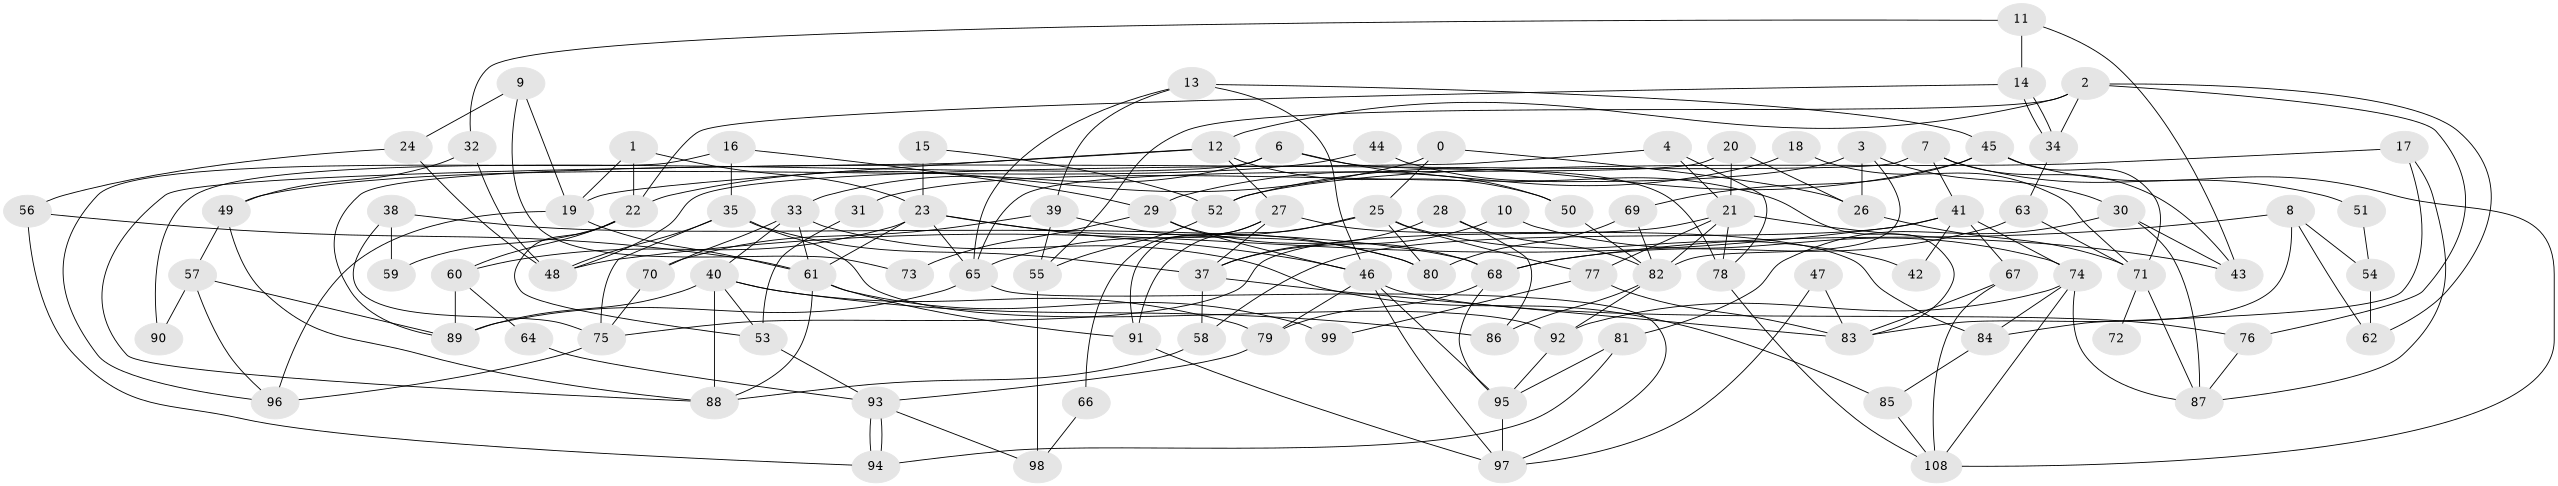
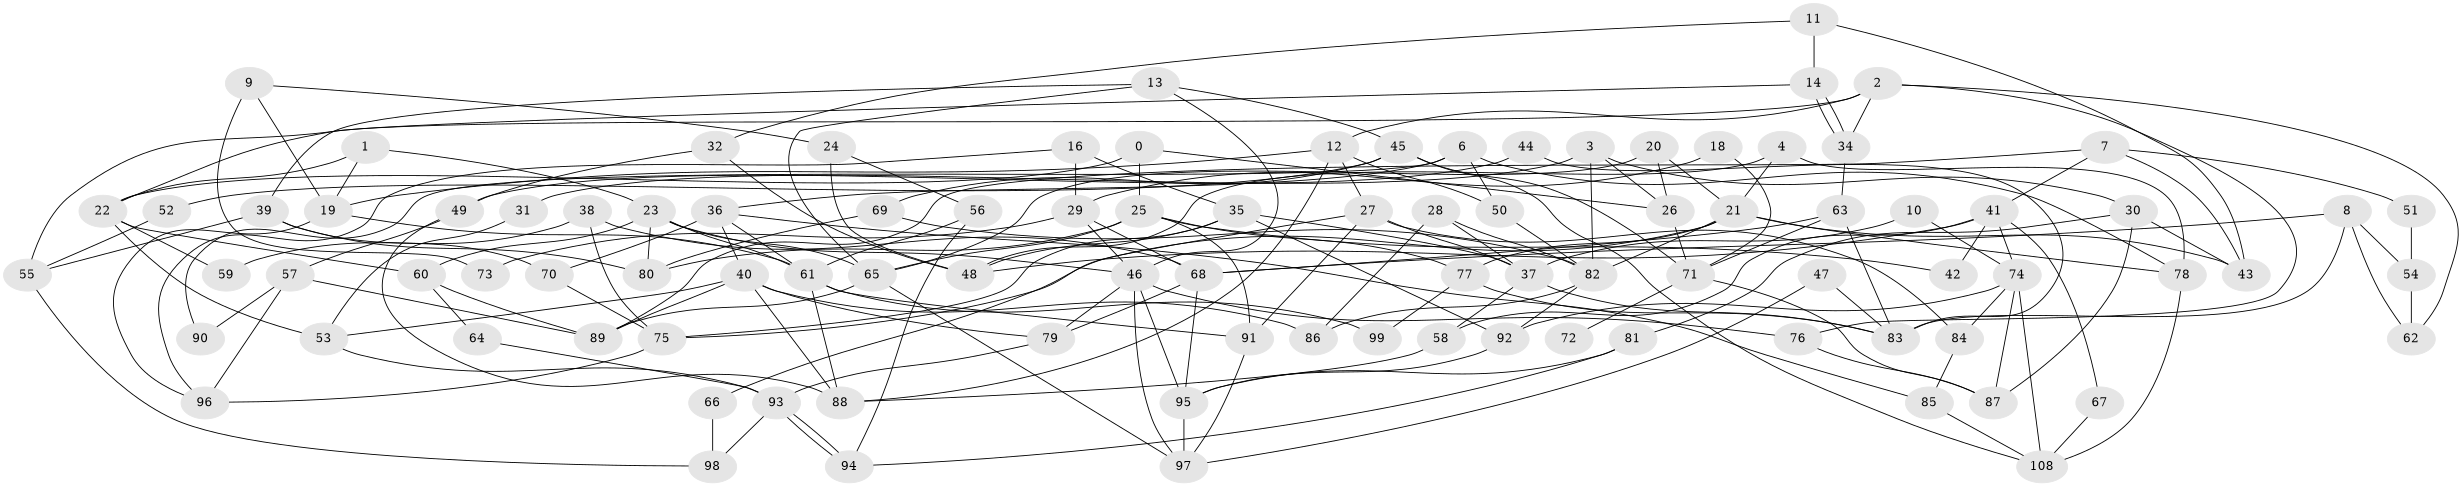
node "15": removed
node "17": removed
node "33": label "33" -> "36"
edge "67" -- "83": now "63" -- "83"
